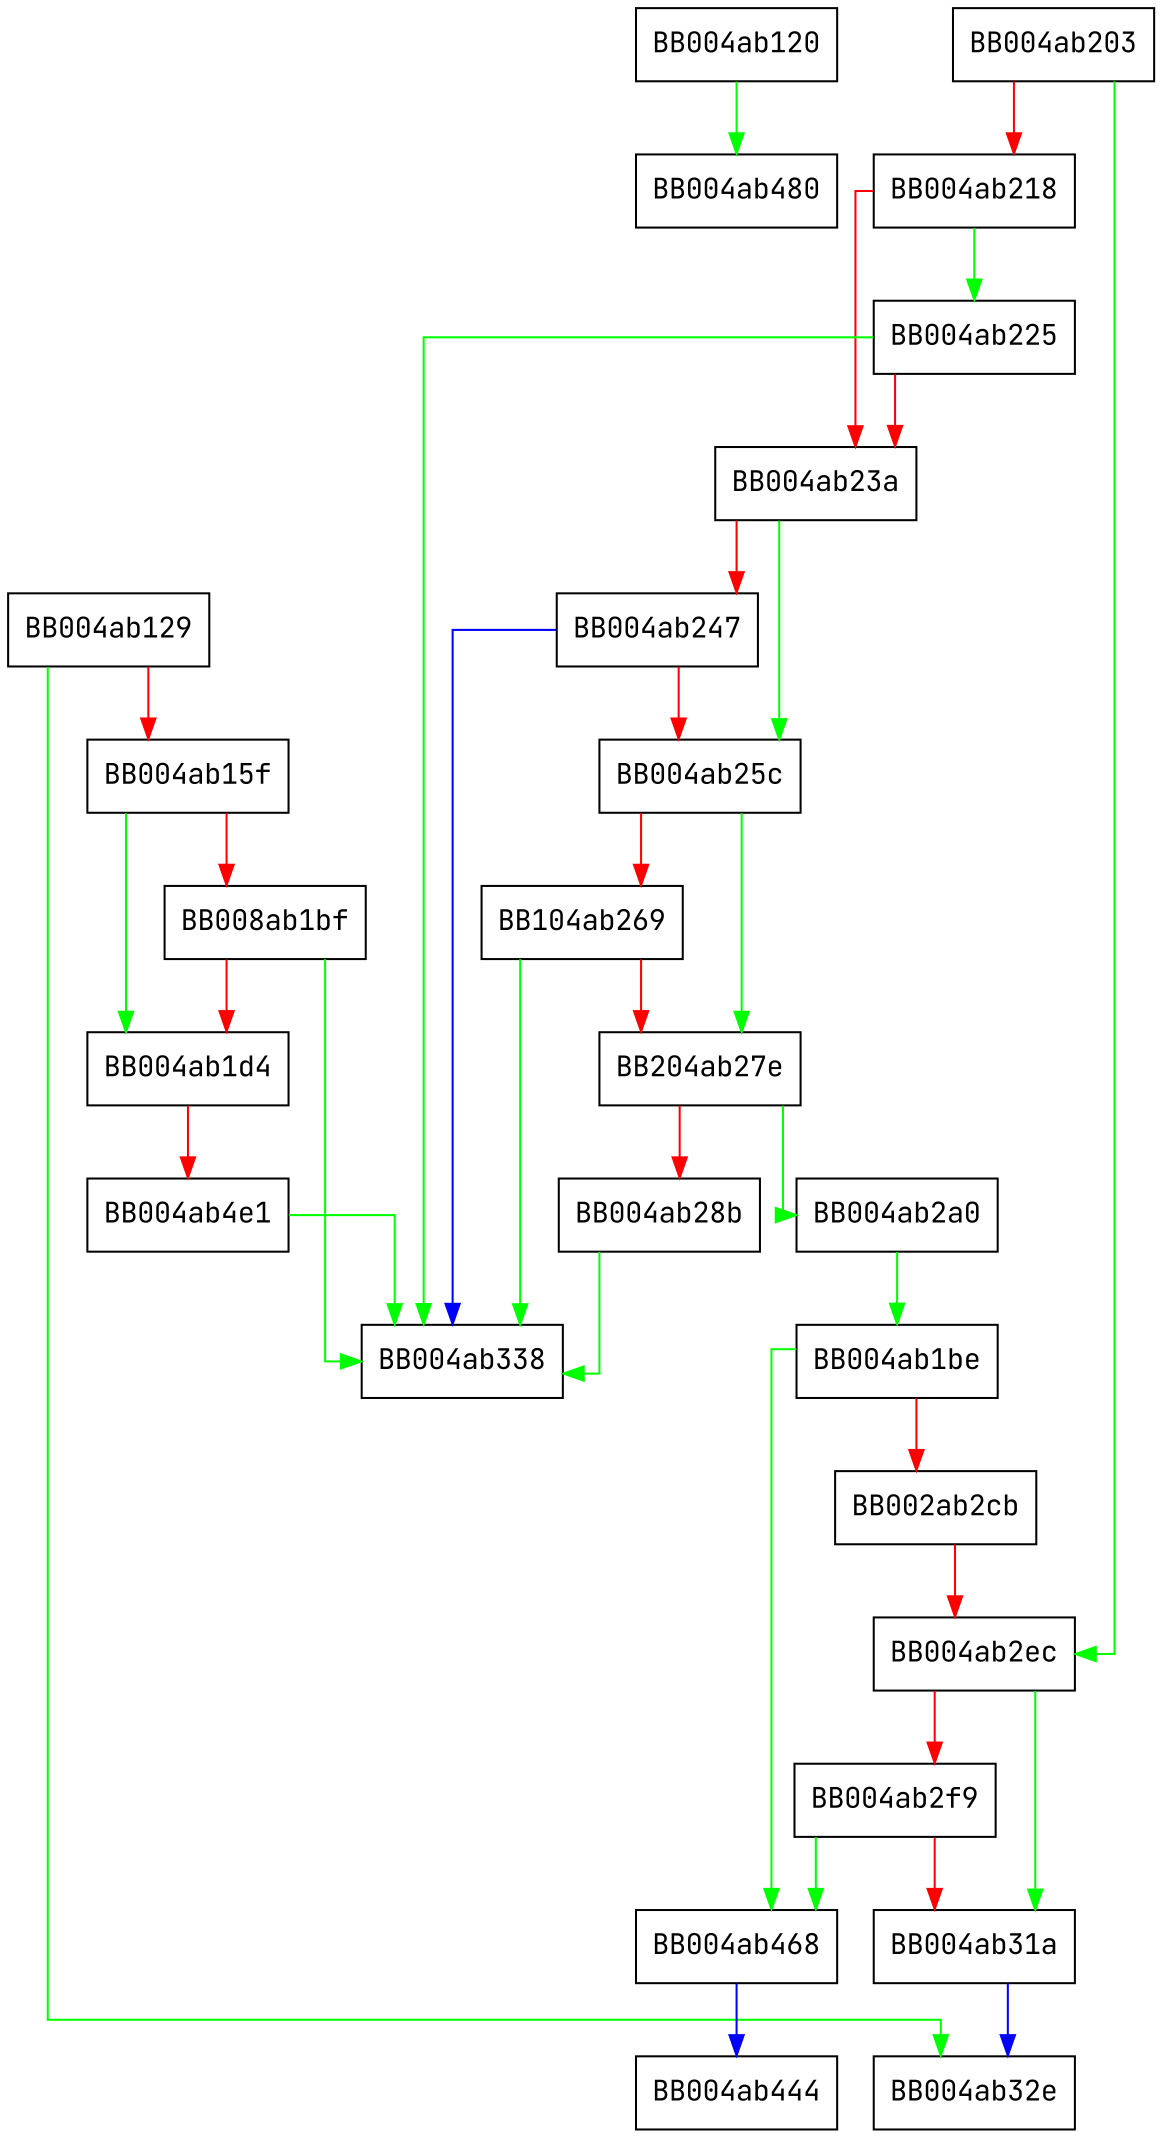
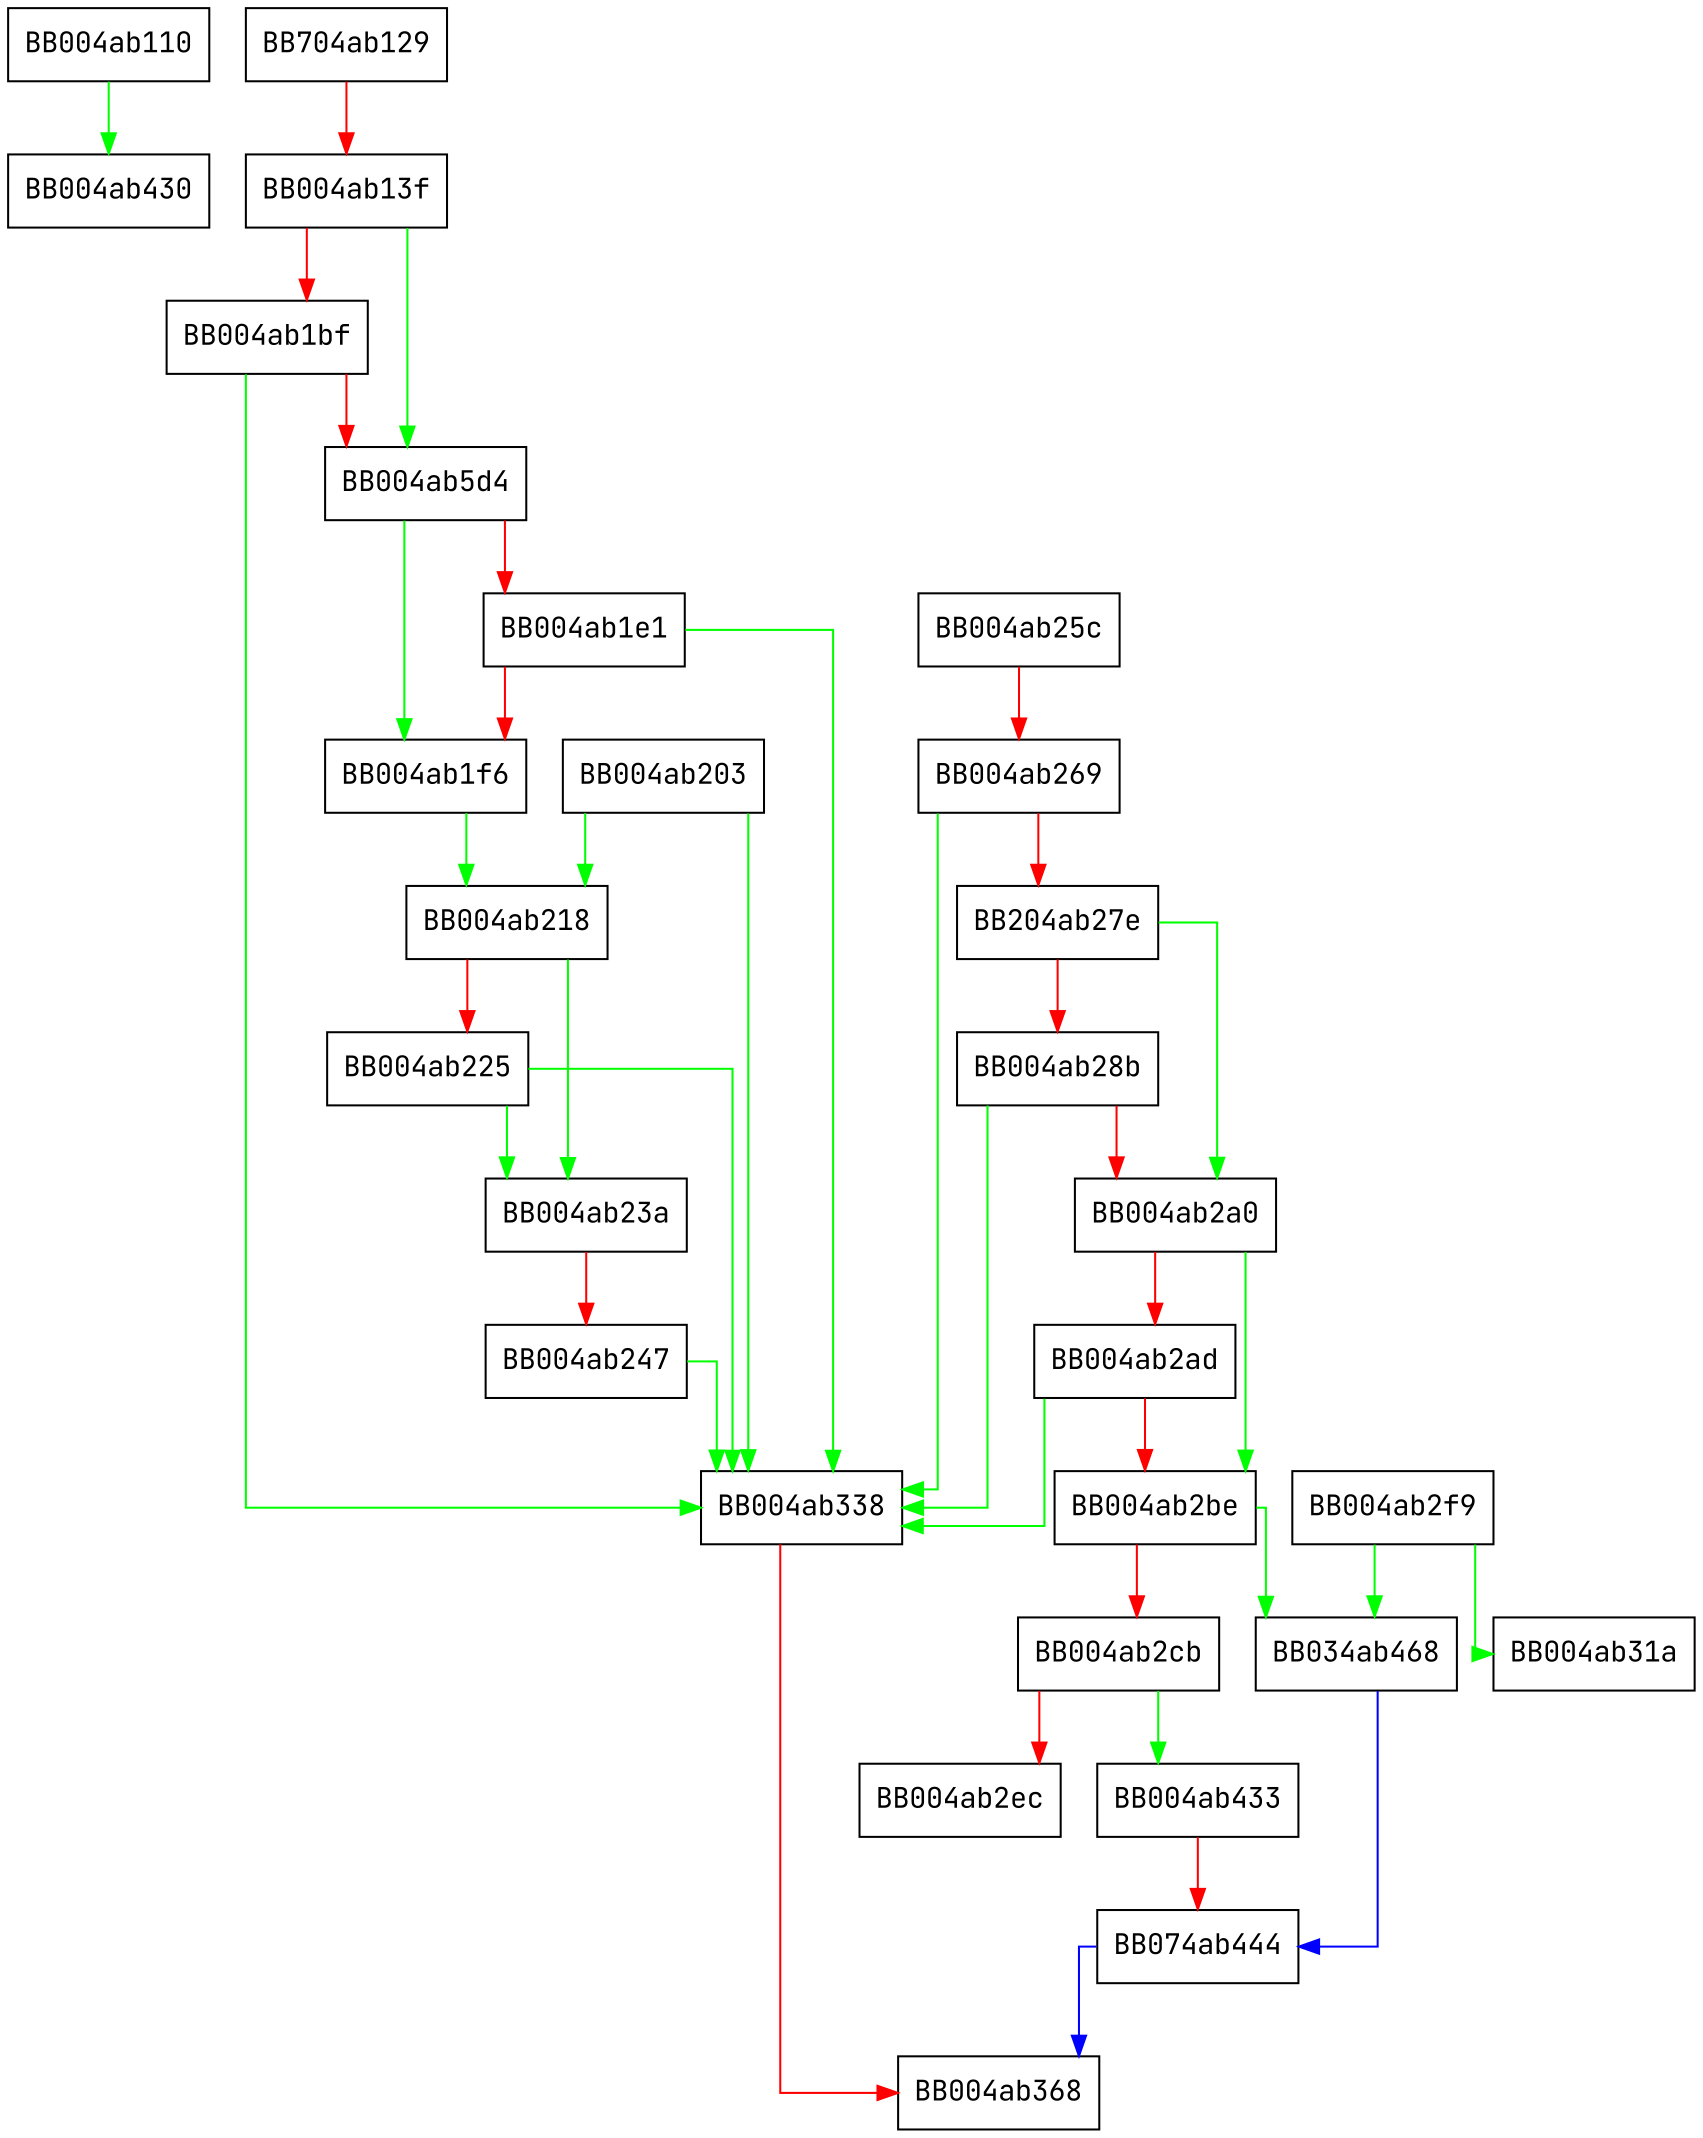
node "BB004ab120": label "BB004ab120" -> "BB004ab110"
edge "BB004ab203" -> "BB004ab218": color red -> green
node "BB004ab480": label "BB004ab480" -> "BB004ab430"
edge "BB004ab218" -> "BB004ab225": color green -> red
edge "BB004ab218" -> "BB004ab23a": color red -> green
edge "BB004ab225" -> "BB004ab23a": color red -> green
edge "BB004ab23a" -> "BB004ab25c": removed
node "BB004ab129": label "BB004ab129" -> "BB704ab129"
edge "BB004ab247" -> "BB004ab25c": removed
node "BB004ab15f": label "BB004ab15f" -> "BB004ab13f"
node "BB004ab1f6": added
edge "BB004ab203" -> "BB004ab2ec": now "BB004ab203" -> "BB004ab338"
edge "BB004ab25c" -> "BB204ab27e": removed
edge "BB004ab247" -> "BB004ab338": color blue -> green
node "BB008ab1bf": label "BB008ab1bf" -> "BB004ab1bf"
node "BB104ab269": label "BB104ab269" -> "BB004ab269"
node "BB004ab1d4": label "BB004ab1d4" -> "BB004ab5d4"
edge "BB004ab28b" -> "BB004ab2a0": added
node "BB004ab4e1": label "BB004ab4e1" -> "BB004ab1e1"
node "BB004ab1be": label "BB004ab1be" -> "BB004ab2be"
node "BB004ab2ad": added
node "BB002ab2cb": label "BB002ab2cb" -> "BB004ab2cb"
edge "BB004ab2ec" -> "BB004ab2f9": removed
edge "BB004ab2ec" -> "BB004ab31a": removed
node "BB004ab433": added
edge "BB004ab2f9" -> "BB004ab31a": color red -> green
node "BB004ab468": label "BB004ab468" -> "BB034ab468"
node "BB004ab444": label "BB004ab444" -> "BB074ab444"
node "BB004ab32e": removed
node "BB004ab368": added
